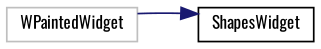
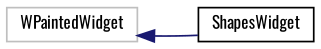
edge "WPaintedWidget" -> "ShapesWidget": reversed
